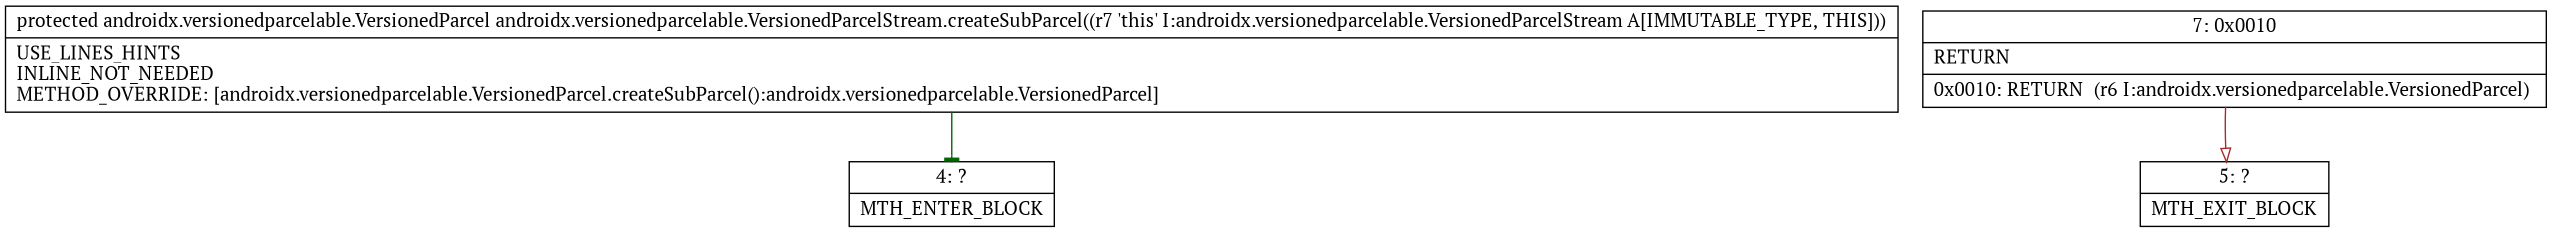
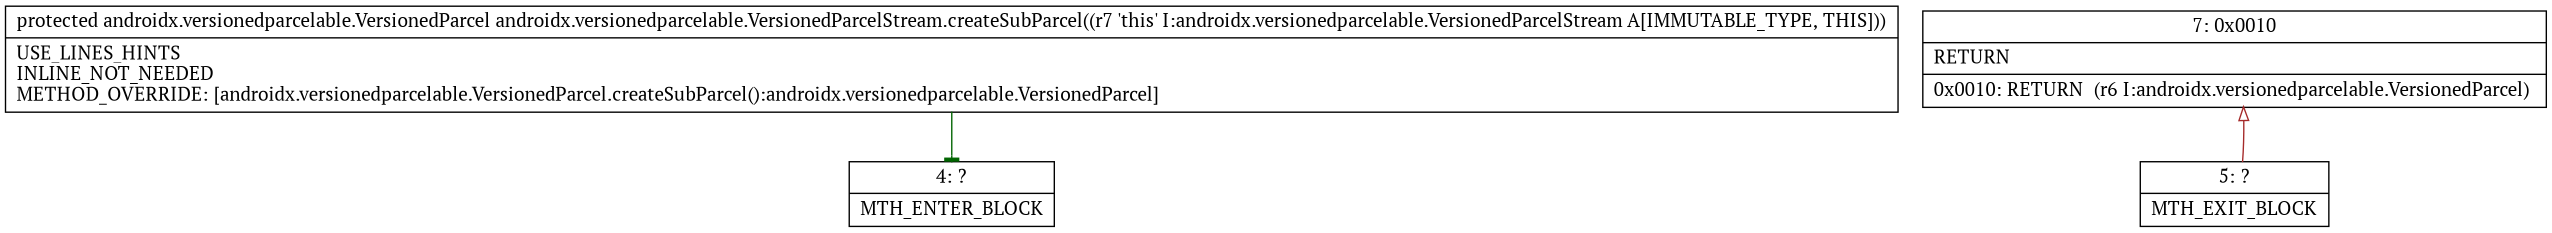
edge "7: 0x0010" -> "5: ?": reversed
